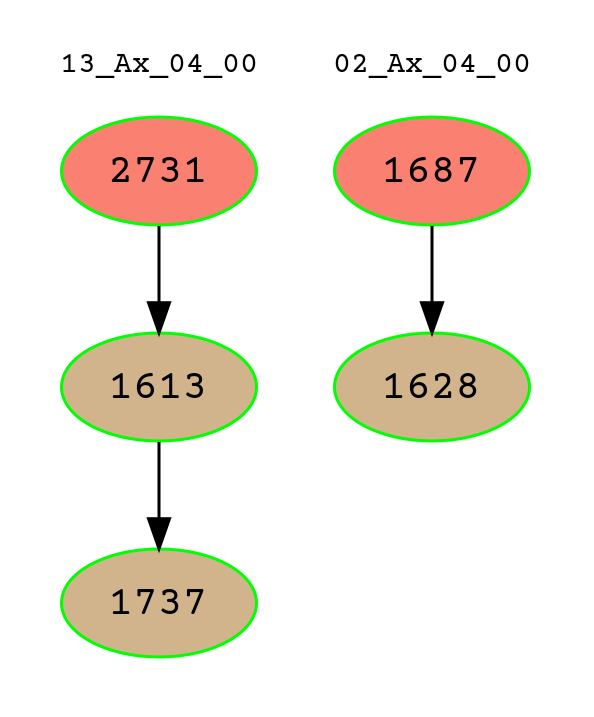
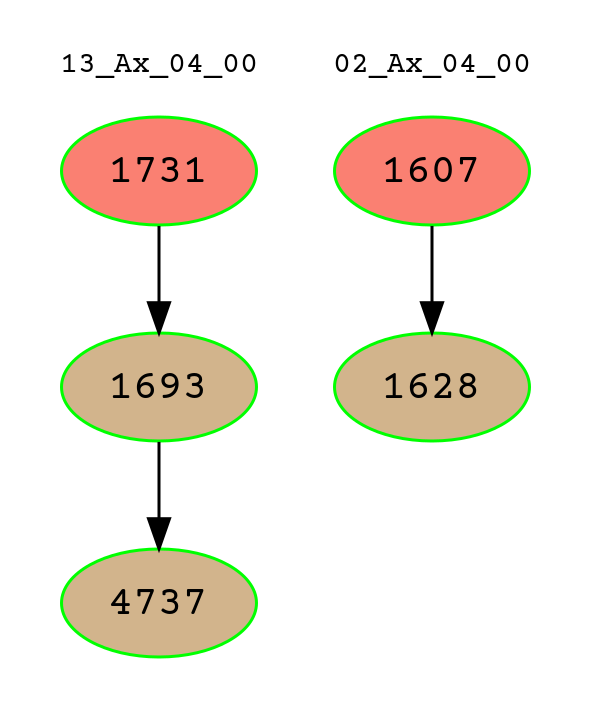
node "2731": label "2731" -> "1731"
node "1687": label "1687" -> "1607"
node "1613": label "1613" -> "1693"
node "1737": label "1737" -> "4737"
